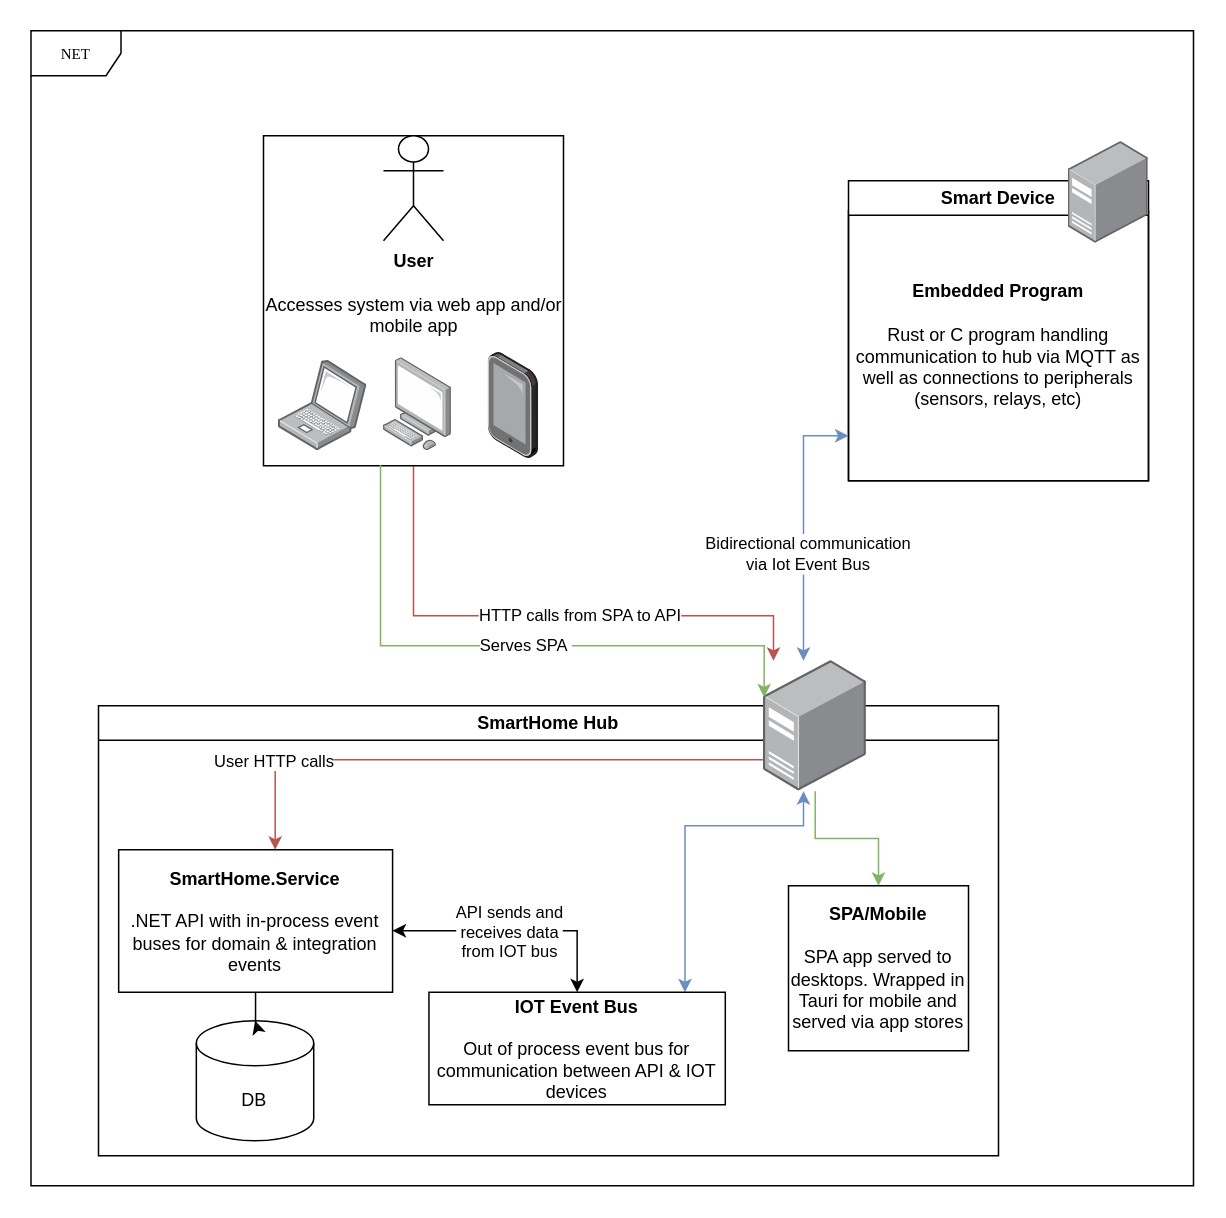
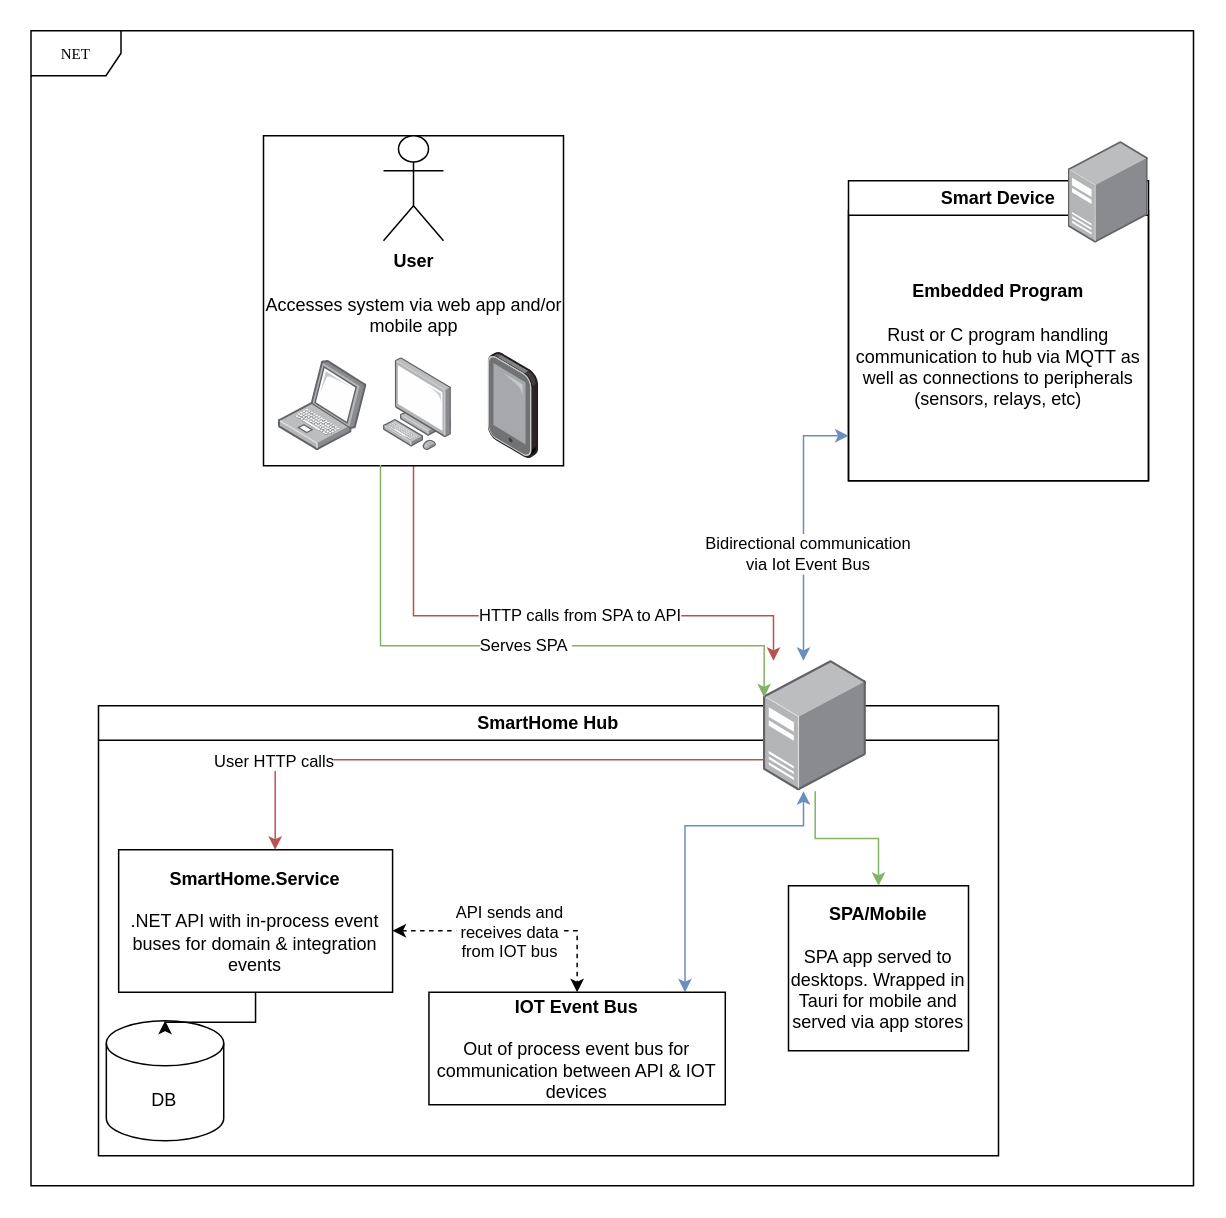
edge "SmartHome.Service .NET API with in-process event buses for domain & integration events" -- "IOT Event Bus Out of process event bus for communication between API & IOT devices": style solid -> dashed
node "DB": moved (255, 1081) -> (165, 1081)
